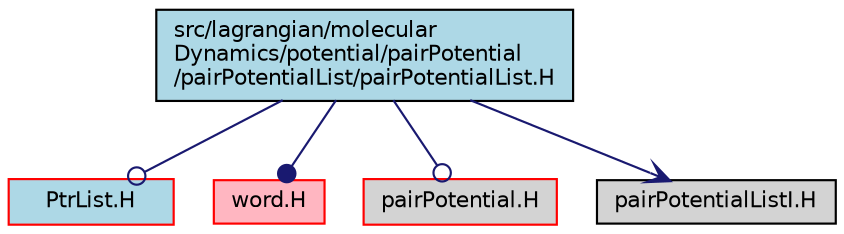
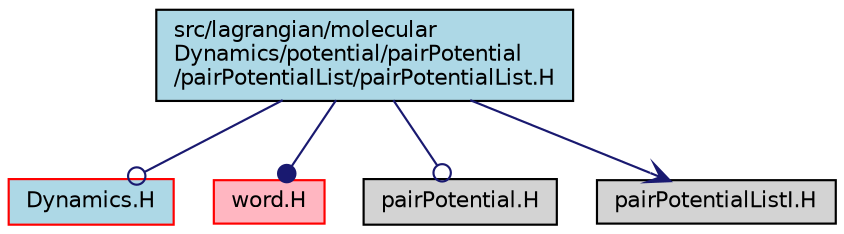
node "PtrList.H": label "PtrList.H" -> "Dynamics.H"
node "pairPotential.H": color red -> black
